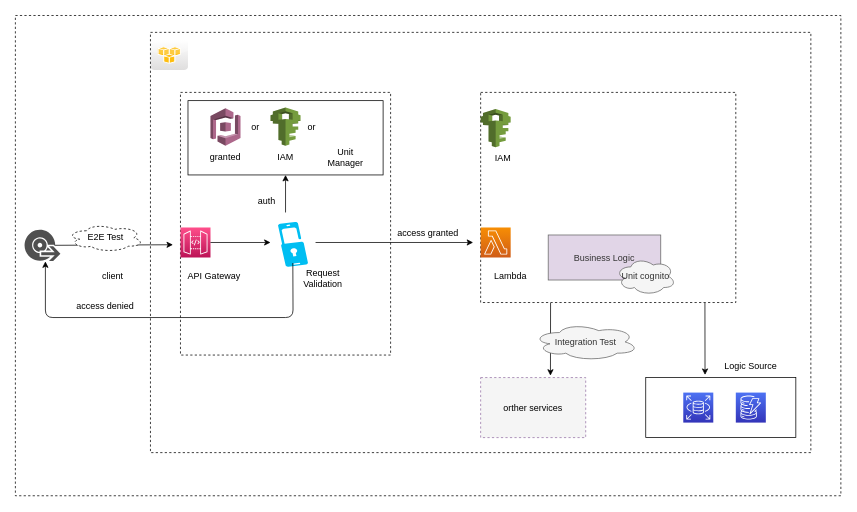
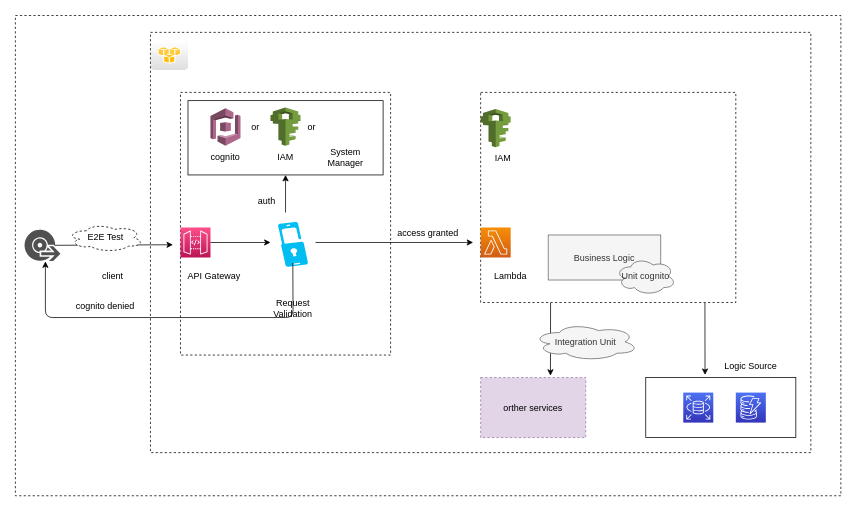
node "granted": label "granted" -> "cognito"
node "Unit Manager": label "Unit Manager" -> "System Manager"
node "Business Logic": fillcolor #e1d5e7 -> #f5f5f5
node "Request Validation": moved (323, 278) -> (293, 308)
node "access denied": label "access denied" -> "cognito denied"
node "Integration Test": label "Integration Test" -> "Integration Unit"
node "orther services": fillcolor #f5f5f5 -> #e1d5e7
